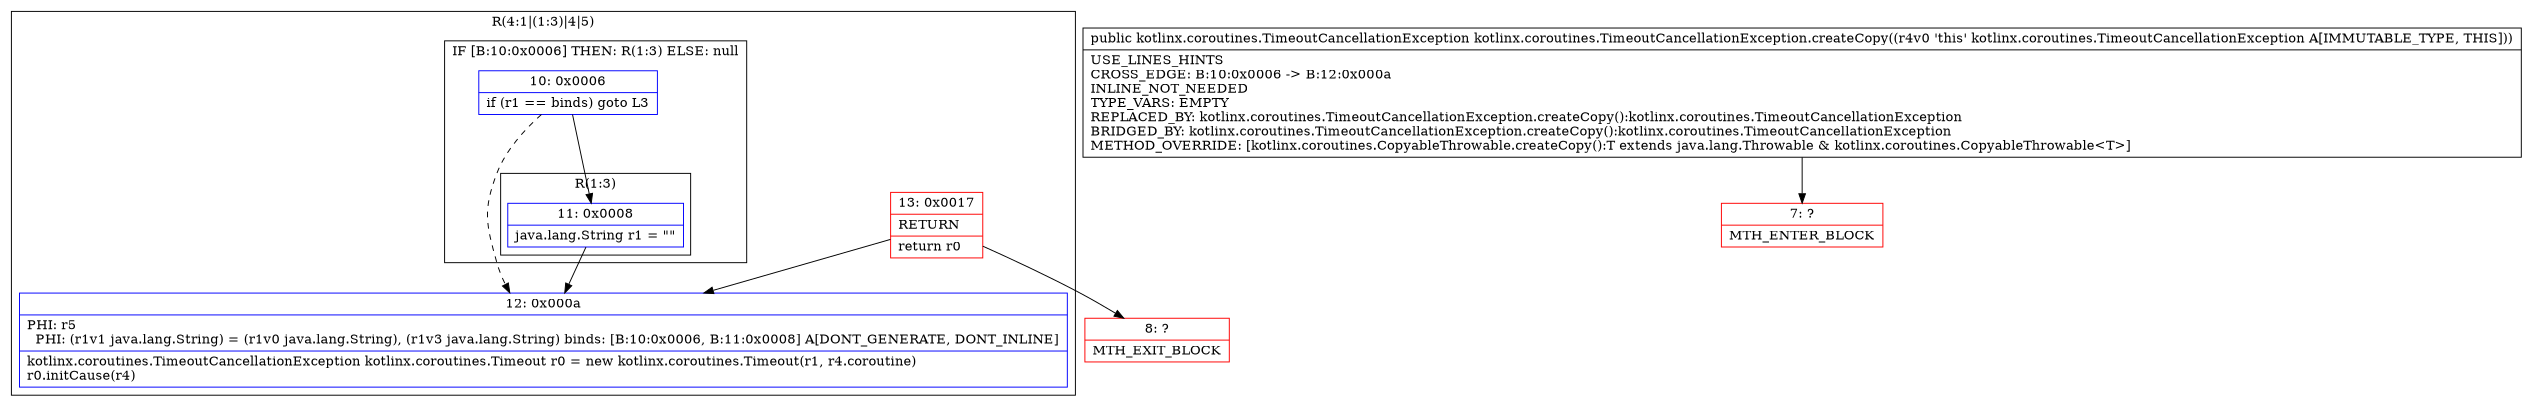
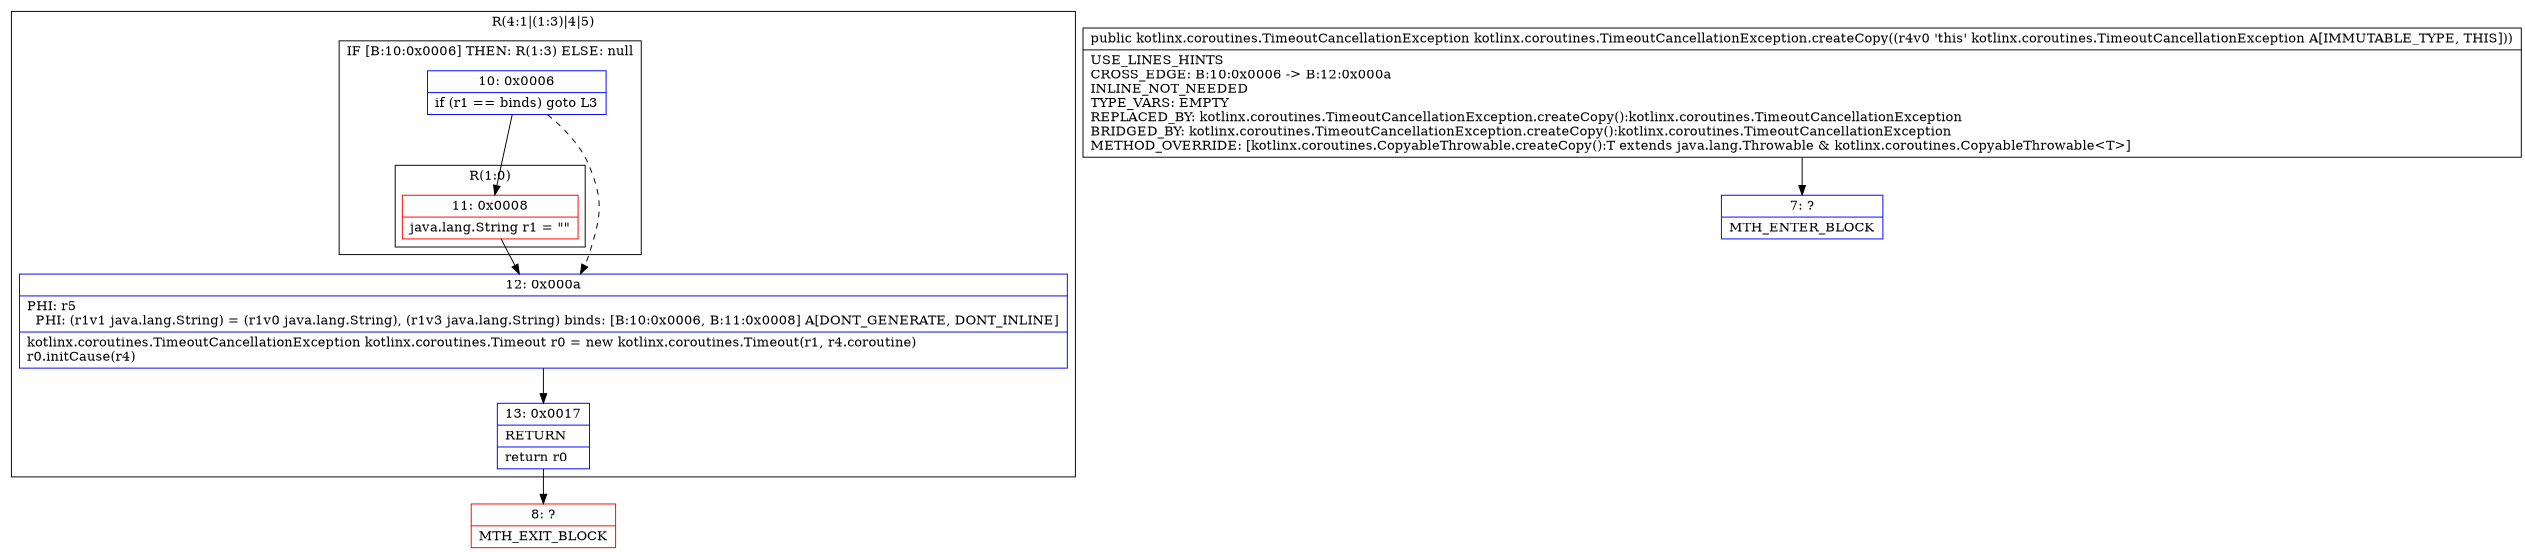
cluster "R(1:3)": label "R(1:3)" -> "R(1:0)"
node "11: 0x0008": color blue -> red
node "13: 0x0017": color red -> blue
node "7: ?": color red -> blue
edge "13: 0x0017" -> "12: 0x000a": reversed
